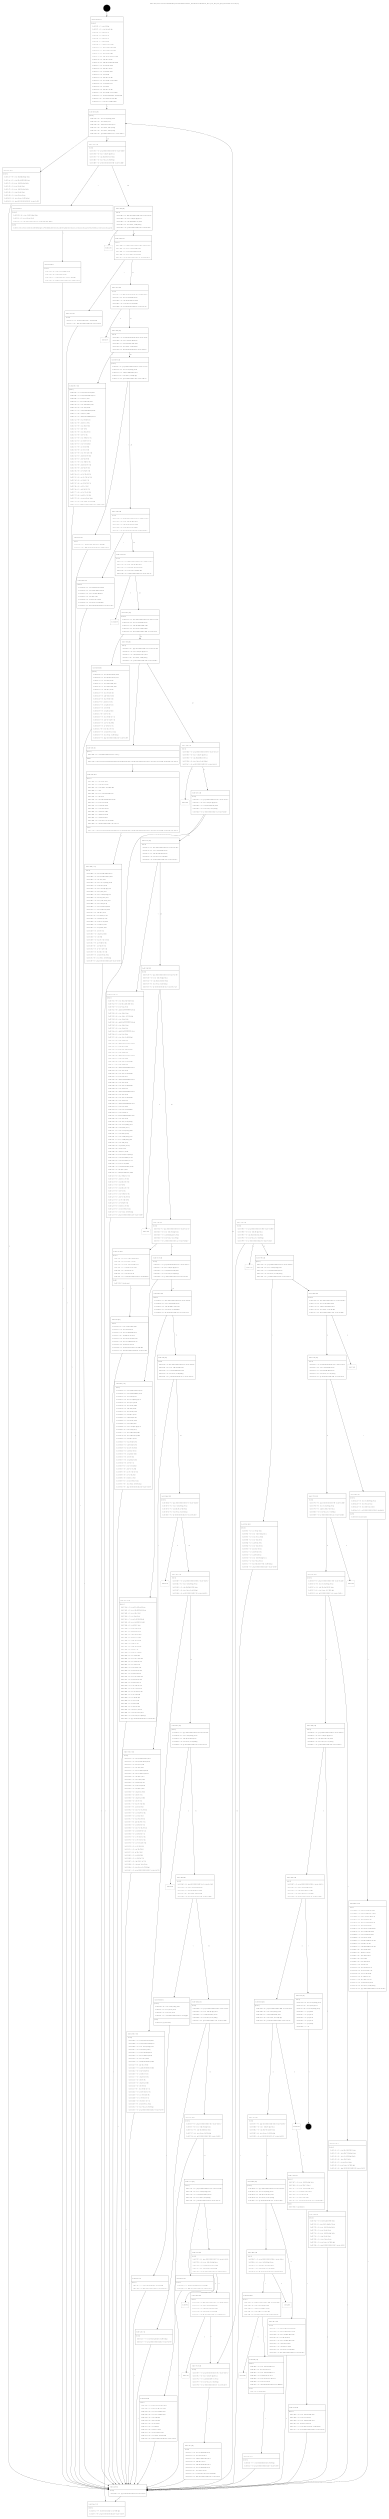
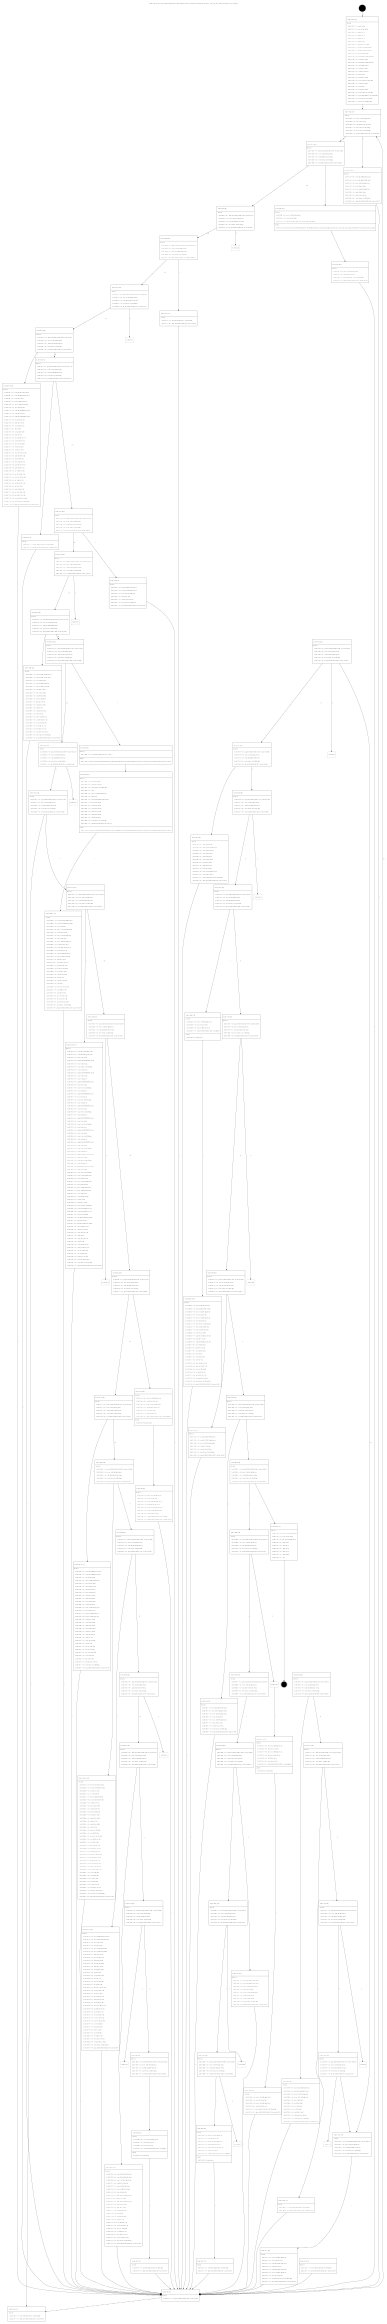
node "0x4016db [28]": removed
